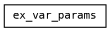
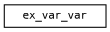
node "ex_var_params": label "ex_var_params" -> "ex_var_var"
